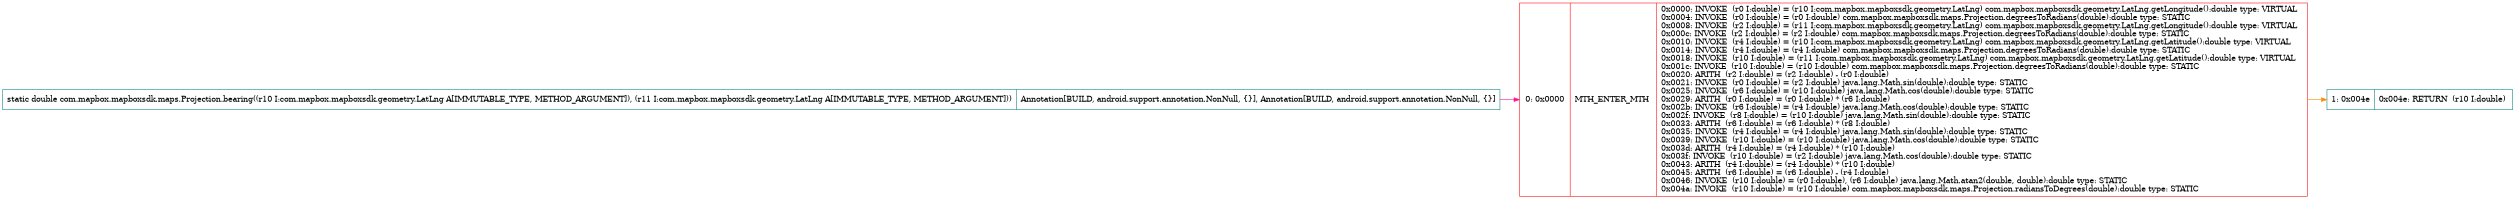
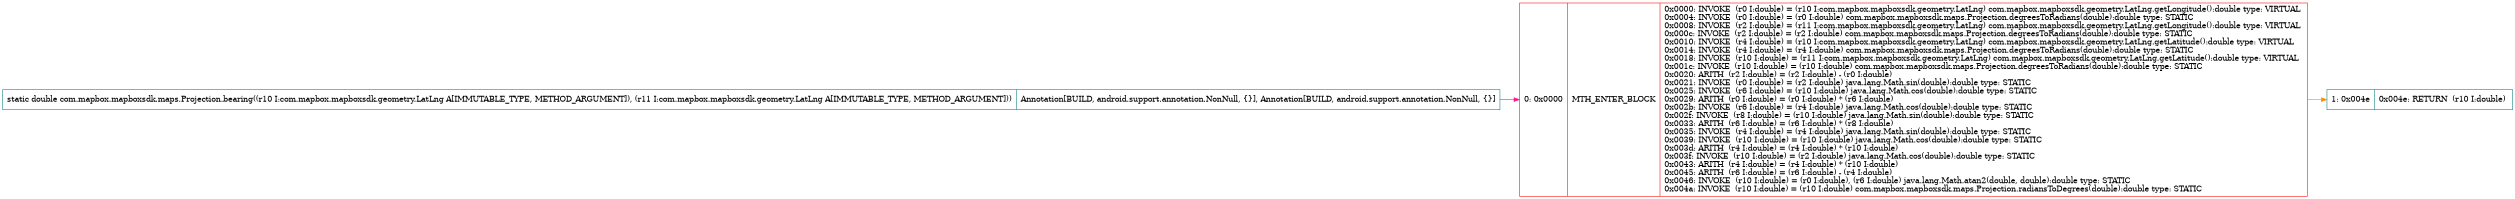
node "0: 0x0000": text "MTH_ENTER_MTH" -> "MTH_ENTER_BLOCK"
